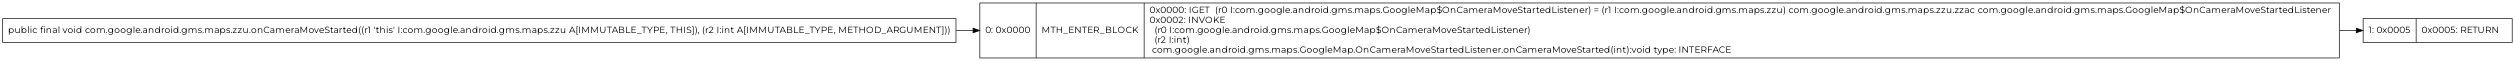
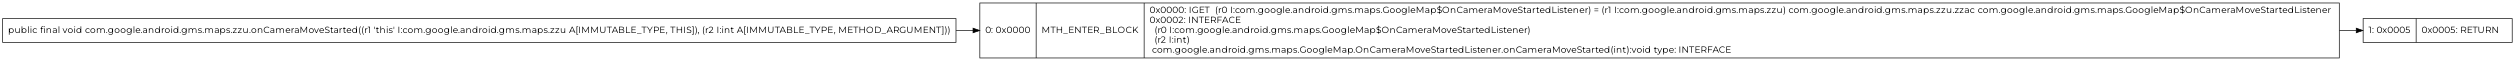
node "0: 0x0000": text "0x0002: INVOKE" -> "0x0002: INTERFACE"
